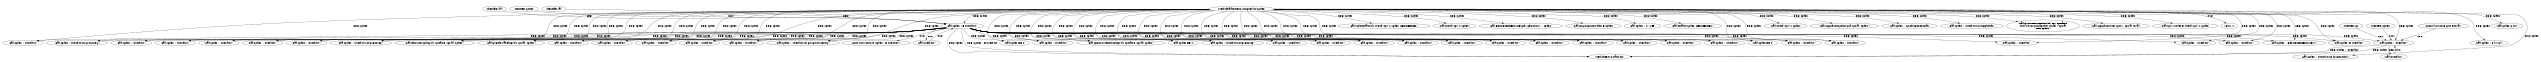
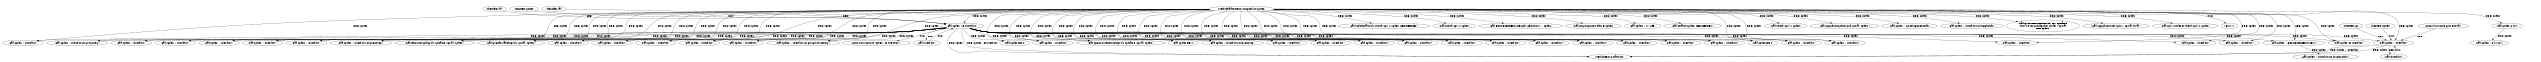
edge "(MethodParameterIn,unsigned int optlen)" -> "(Call,optlen > 64*1024)": now "(Call,optlen & 0x7)" -> "(Call,optlen > 64*1024)"
edge "(MethodParameterIn,unsigned int optlen)" -> "(Call,optlen < sizeof(struct ipv6_opt_hdr))": now "(Call,optlen < GROUP_FILTER_SIZE(0))" -> "(Call,optlen < sizeof(struct ipv6_opt_hdr))"
edge "(MethodParameterIn,unsigned int optlen)" -> "(Call,optlen < sizeof(struct group_req))": label "DDG: optlen" -> "CFG: optlen"
